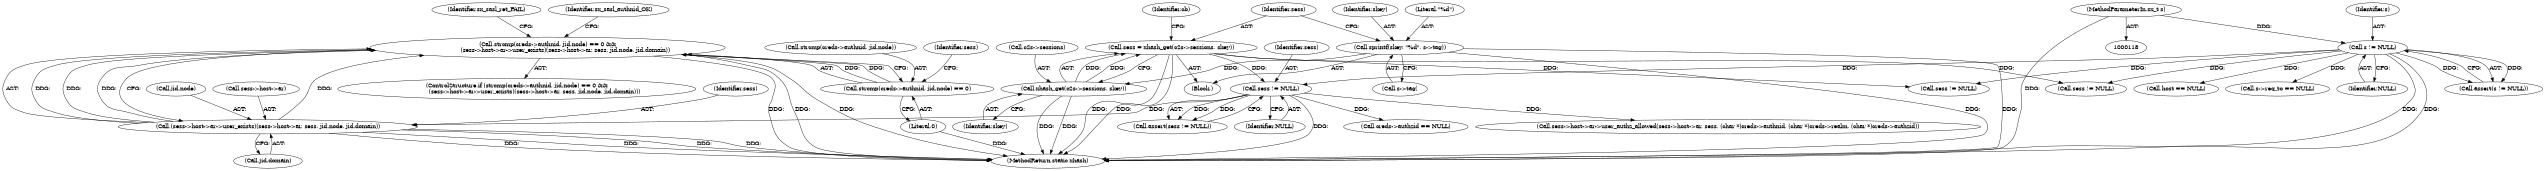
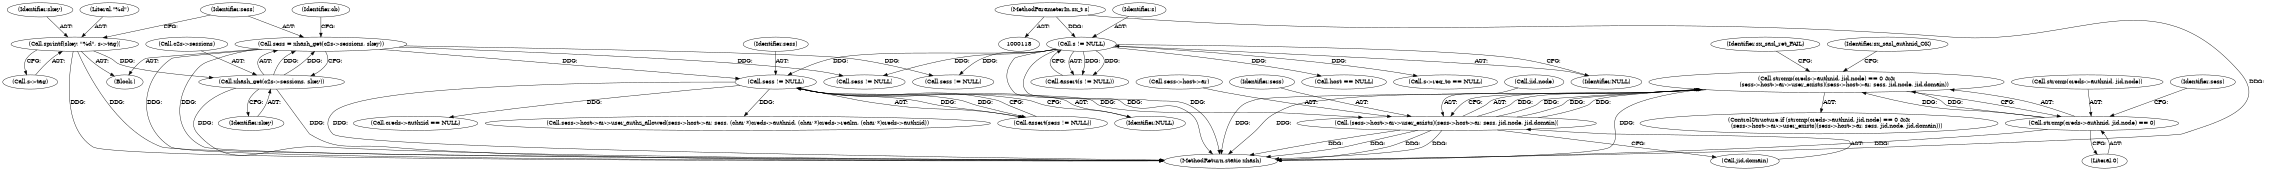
edge "(Literal,0)" -> "(MethodReturn,static xhash)": now "(Call,strcmp(creds->authnid, jid.node) == 0)" -> "(MethodReturn,static xhash)"
